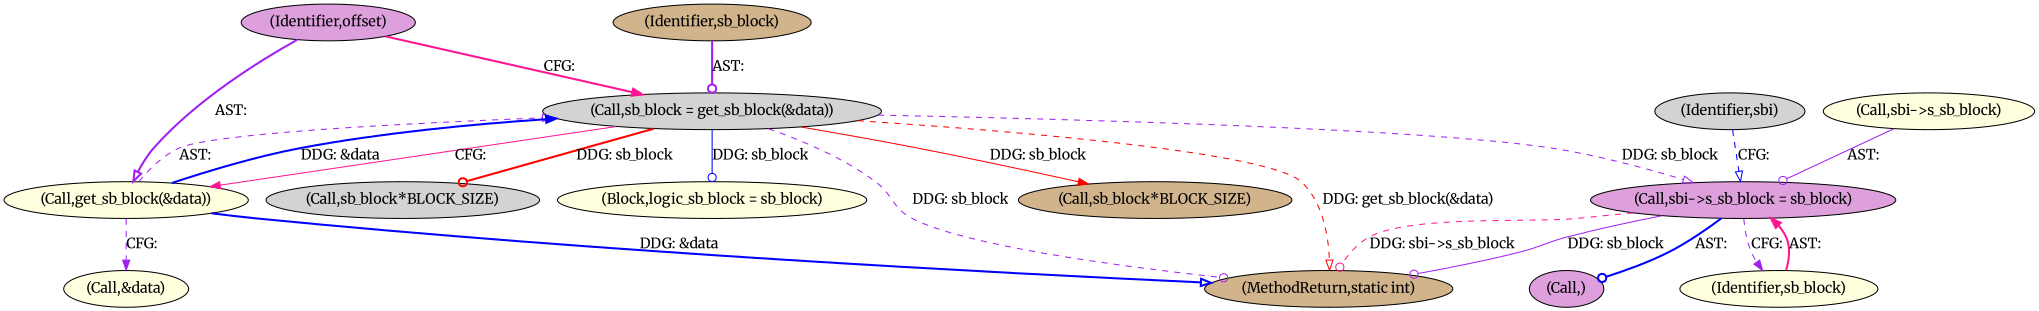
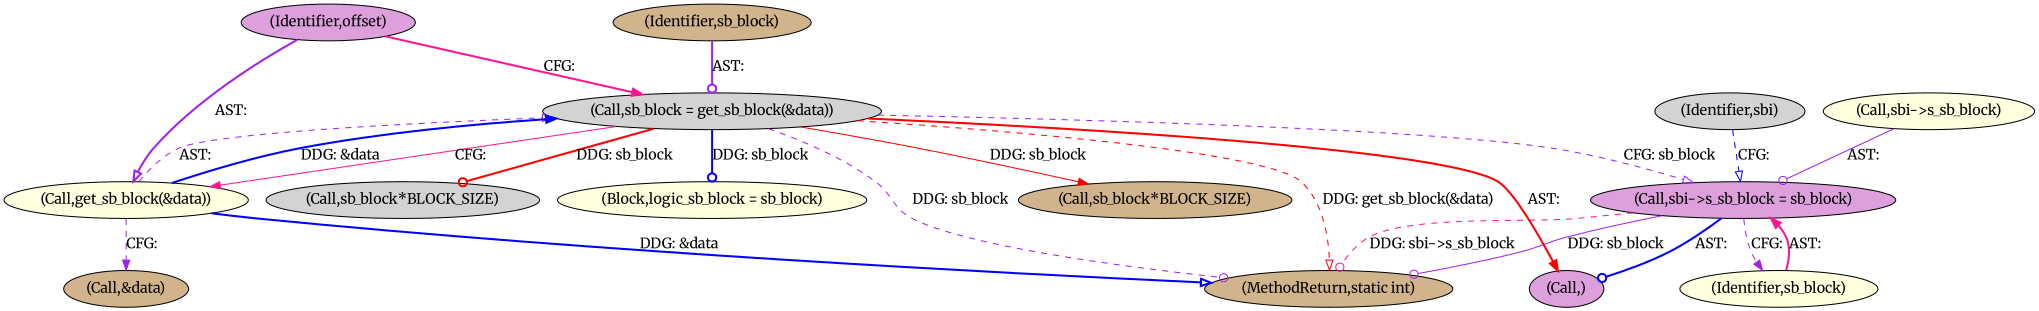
edge "(Call,sb_block = get_sb_block(&data))" -> "(Call,)": added, label "AST:"
edge "(Call,sb_block = get_sb_block(&data))" -> "(Block,logic_sb_block = sb_block)": style solid -> bold
edge "(Call,sb_block = get_sb_block(&data))" -> "(Call,sbi->s_sb_block = sb_block)": label "DDG: sb_block" -> "CFG: sb_block"
node "(Call,&data)": fillcolor lightyellow -> tan
